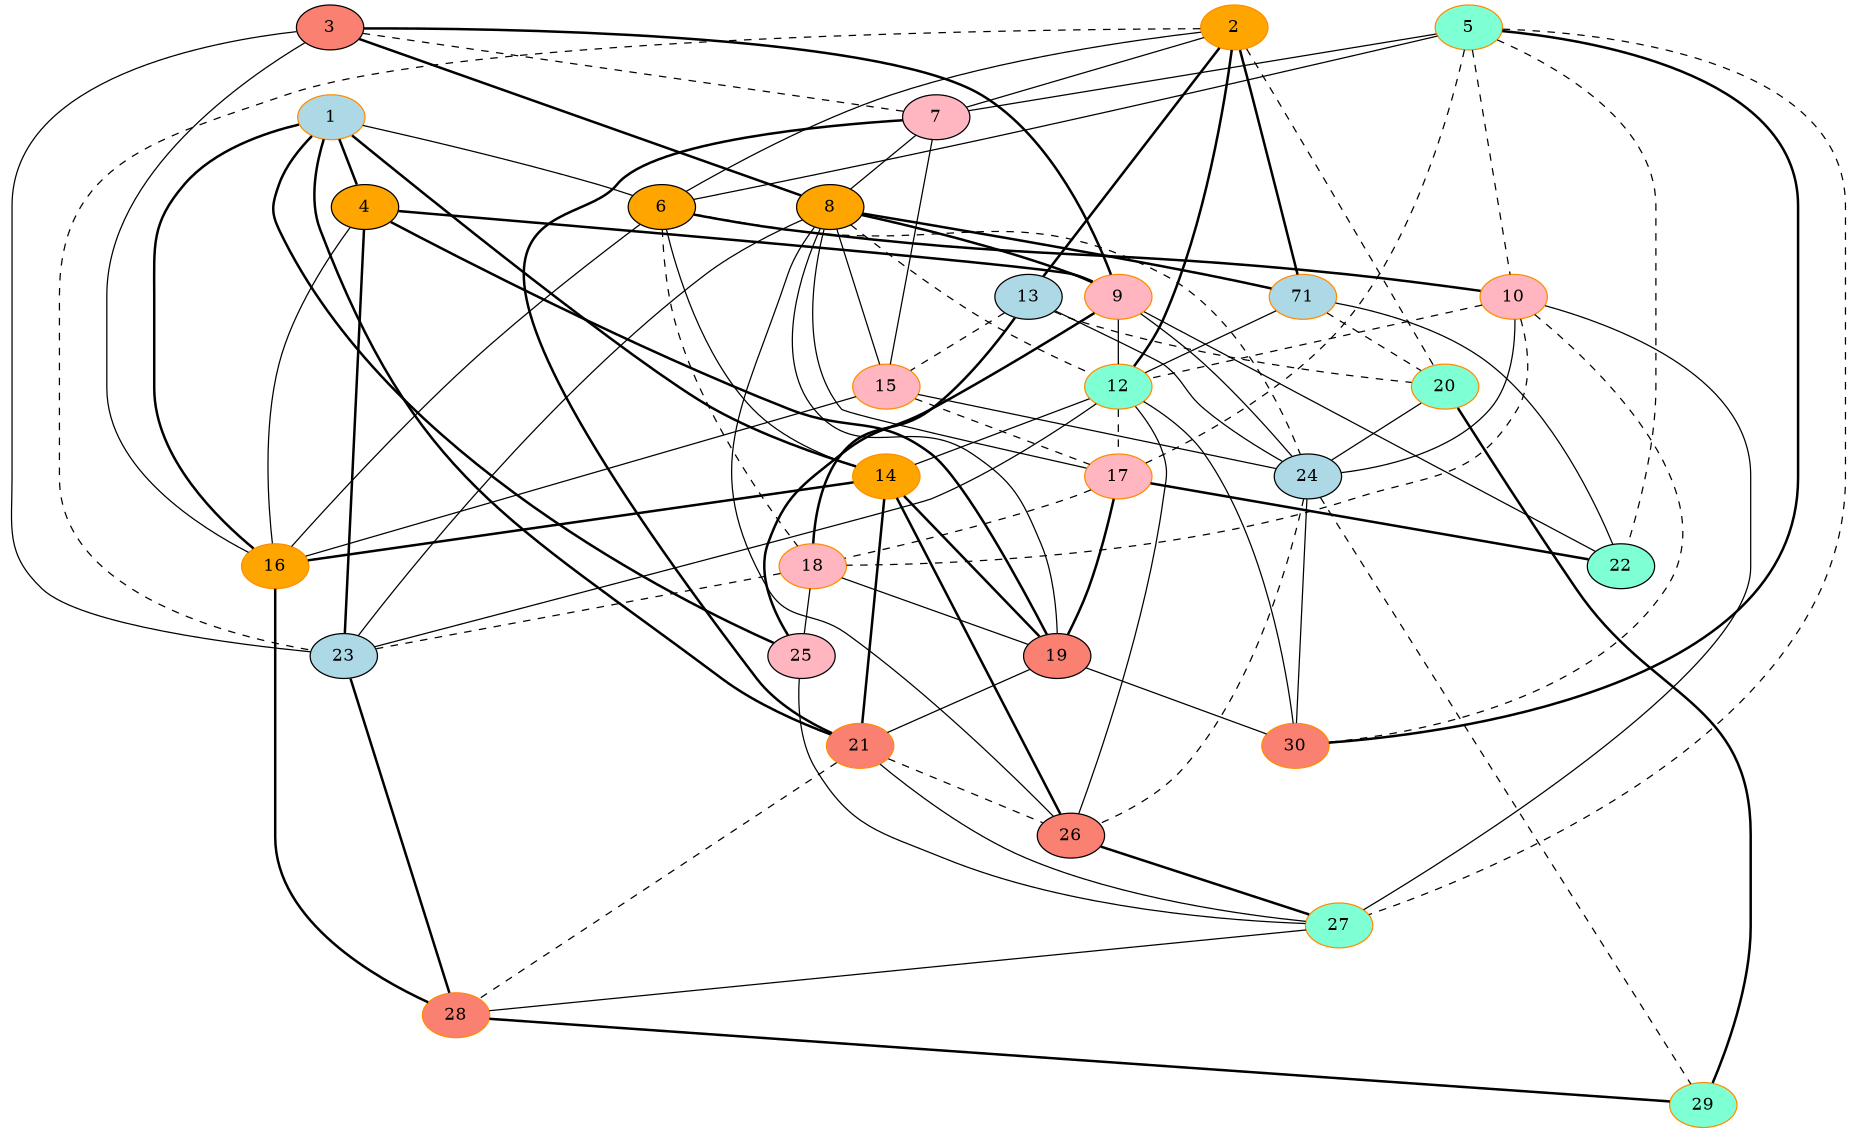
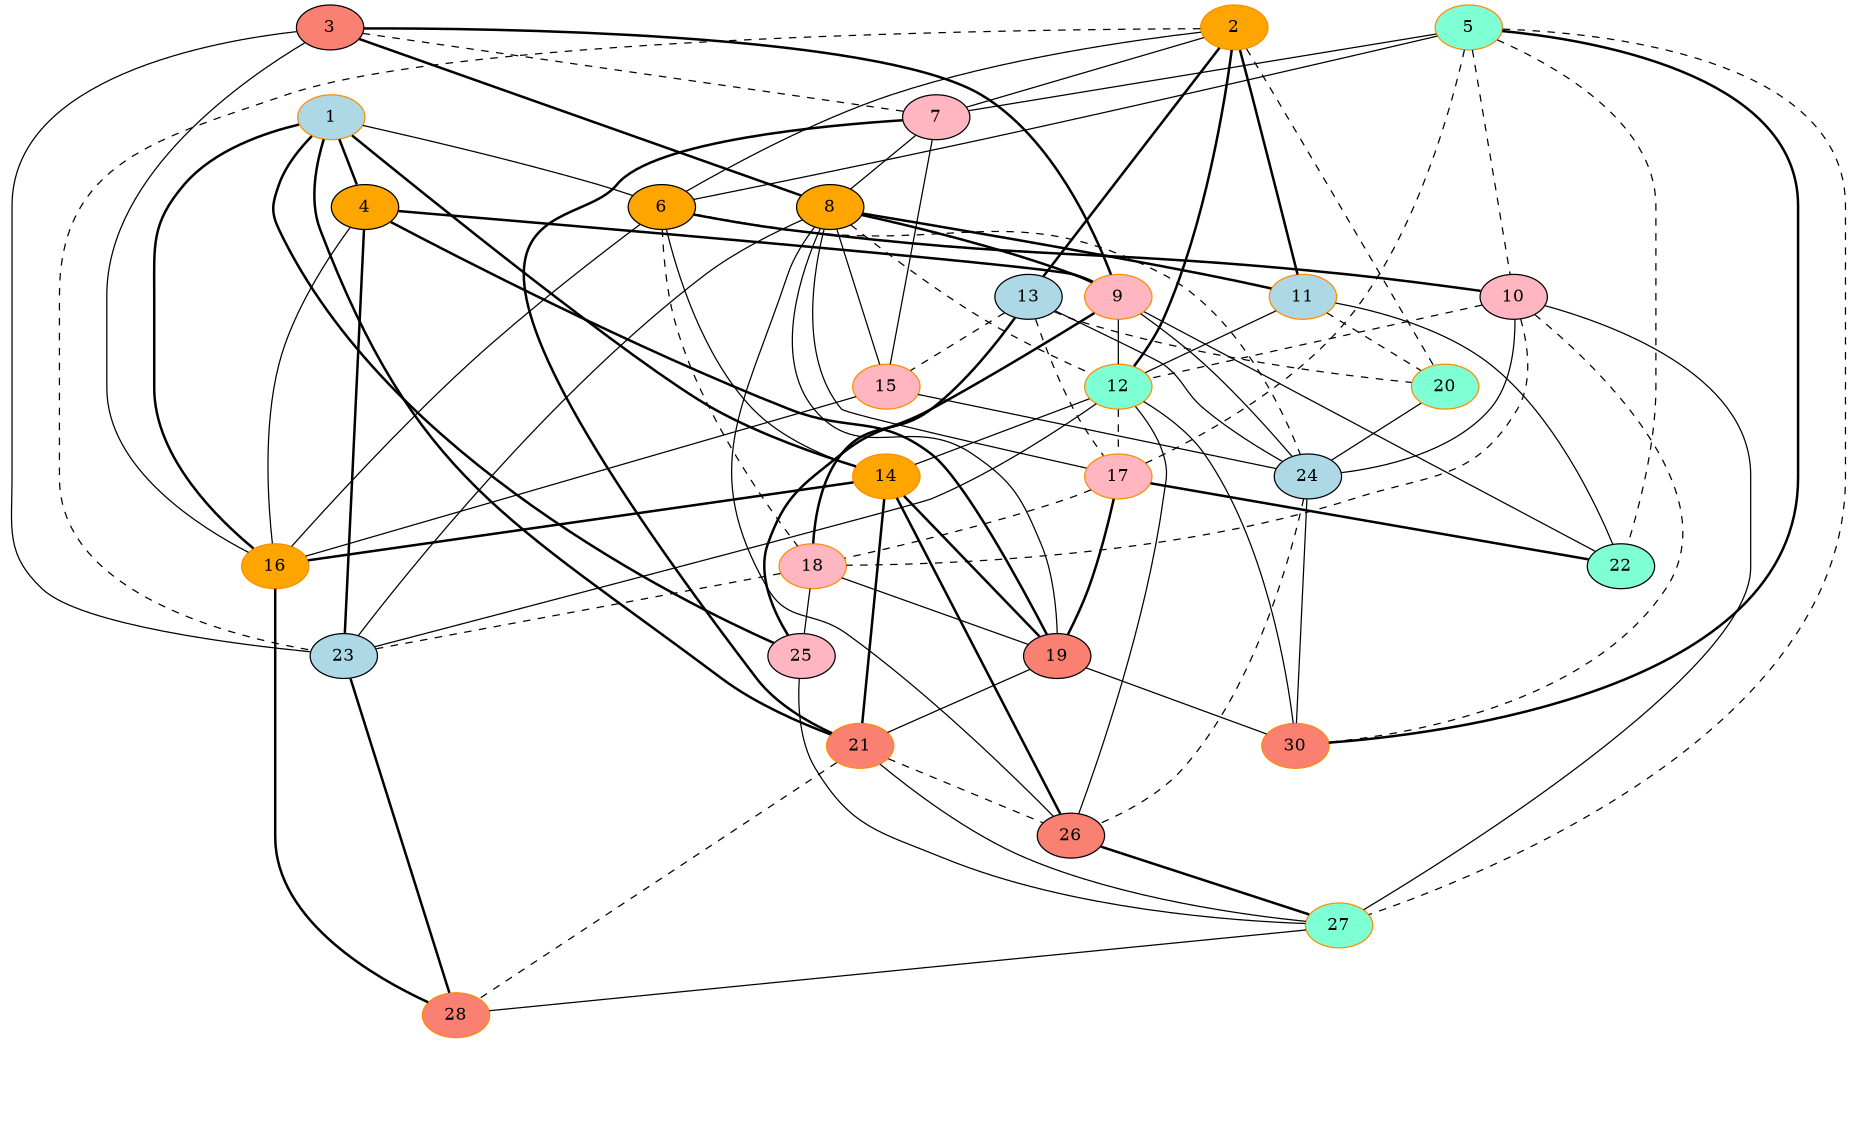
node "71": label "71" -> "11"
node "10": color darkorange -> black
edge "15" -- "17": now "13" -- "17"
node "29": removed
